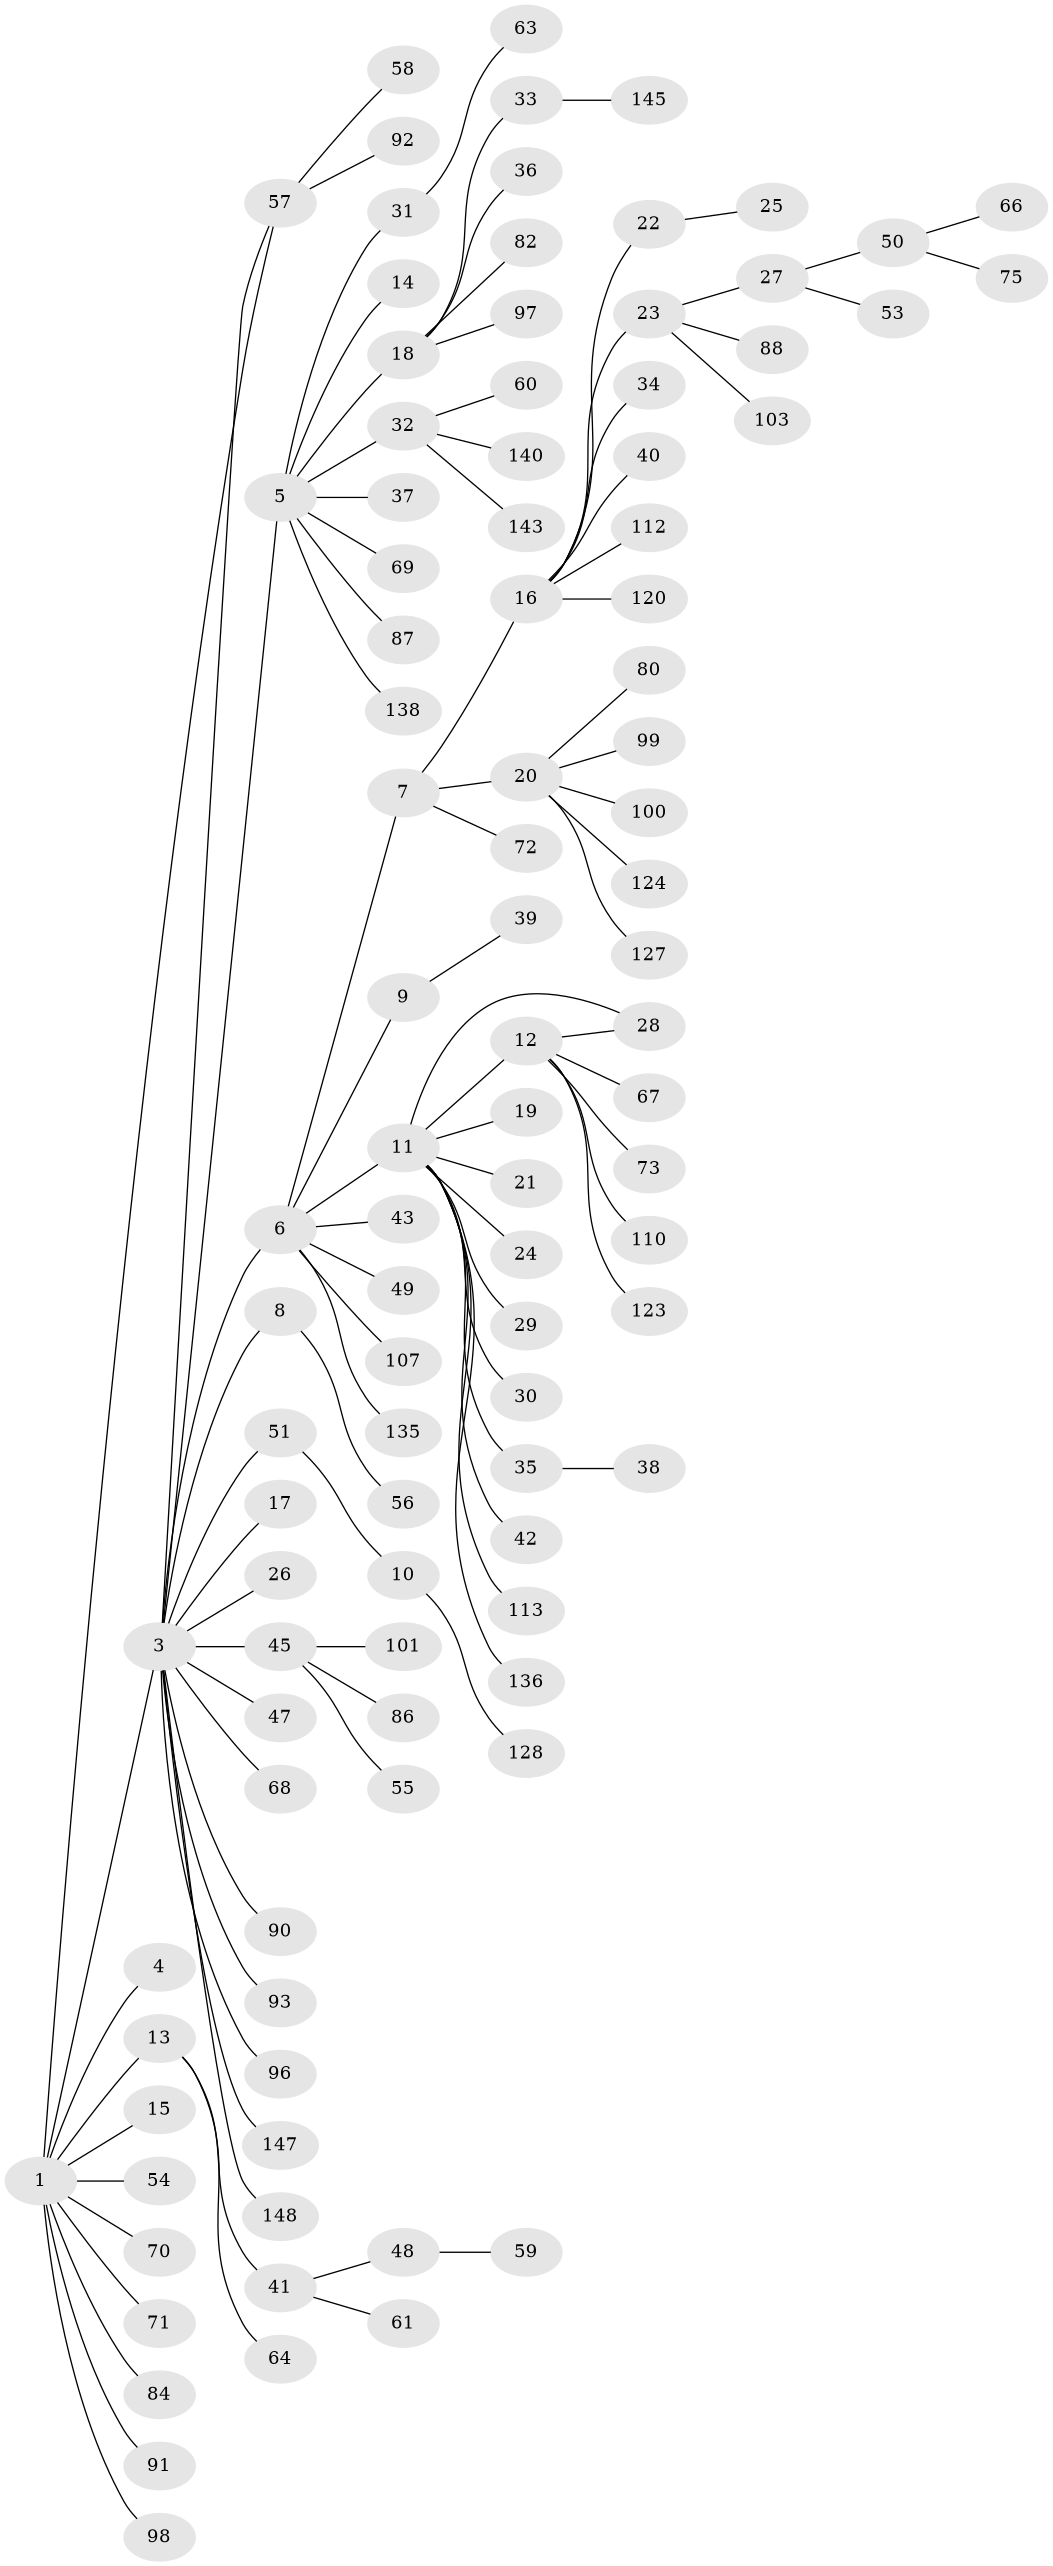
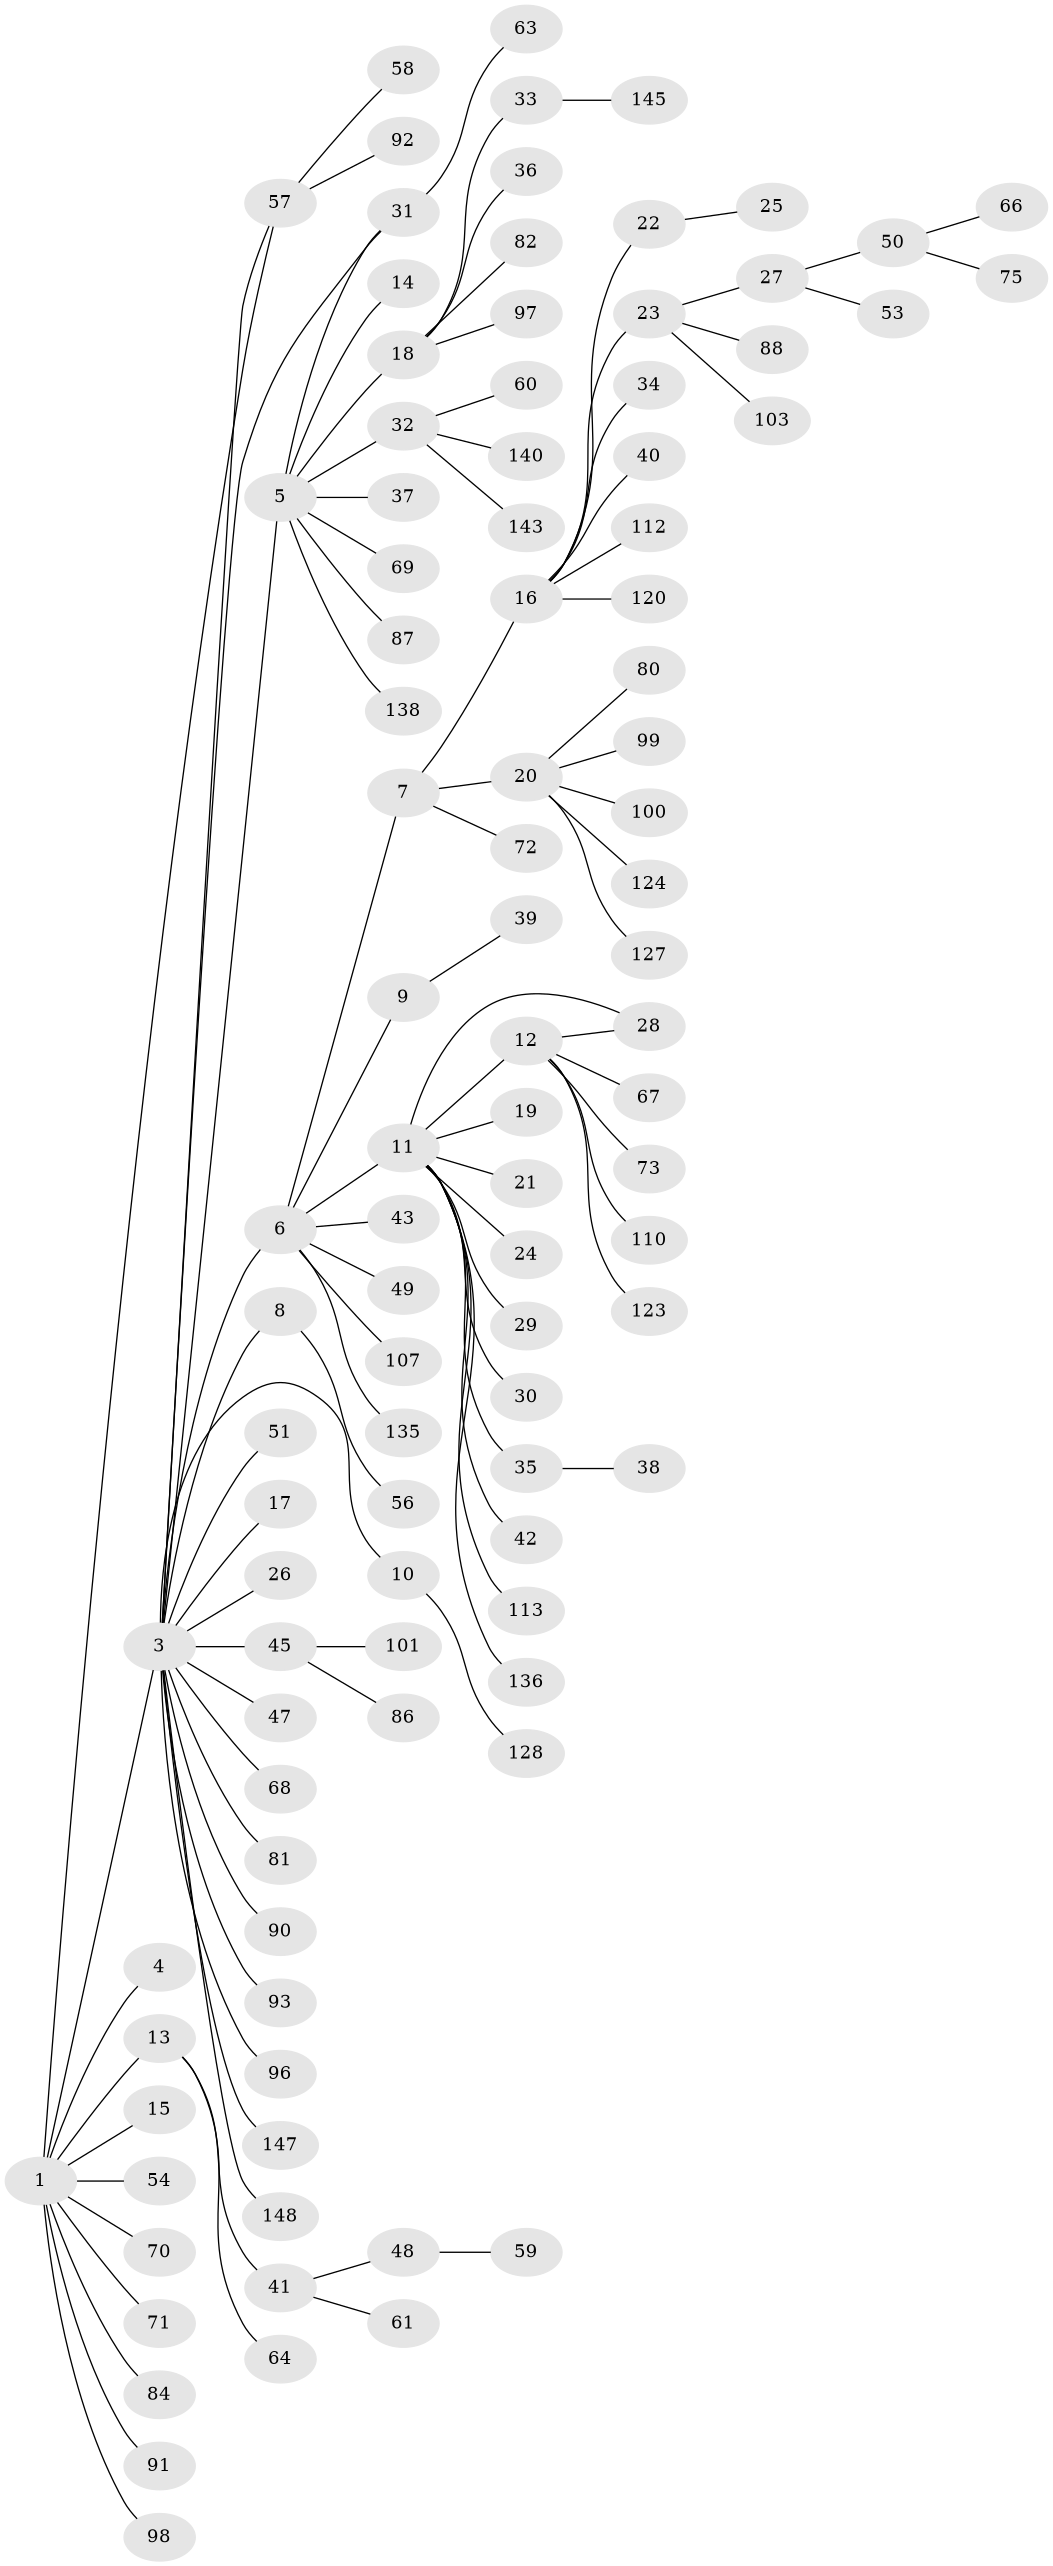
edge "31" -- "3": added
edge "51" -- "10": now "3" -- "10"
node "55": removed
node "81": added
